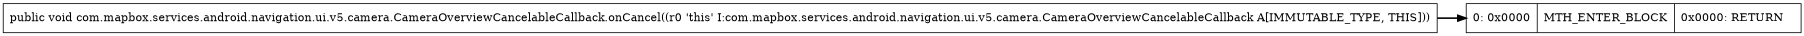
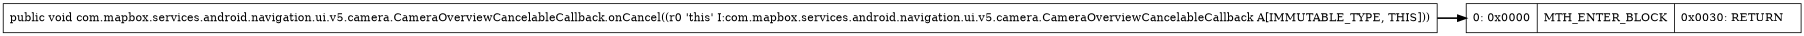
node "0: 0x0000": text "0x0000: RETURN" -> "0x0030: RETURN"
